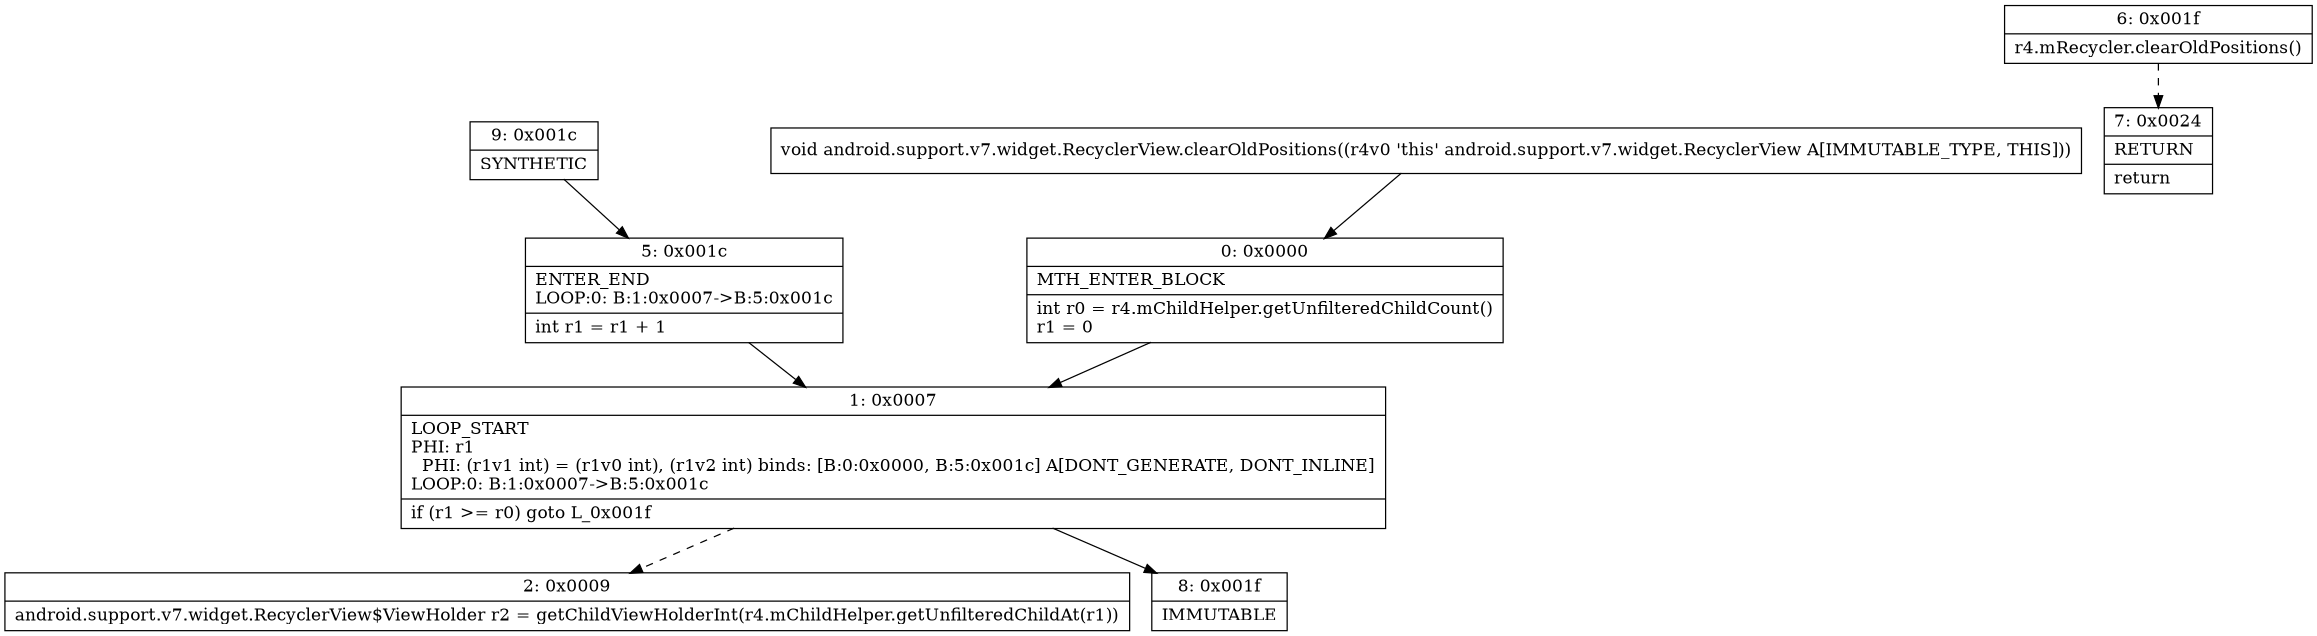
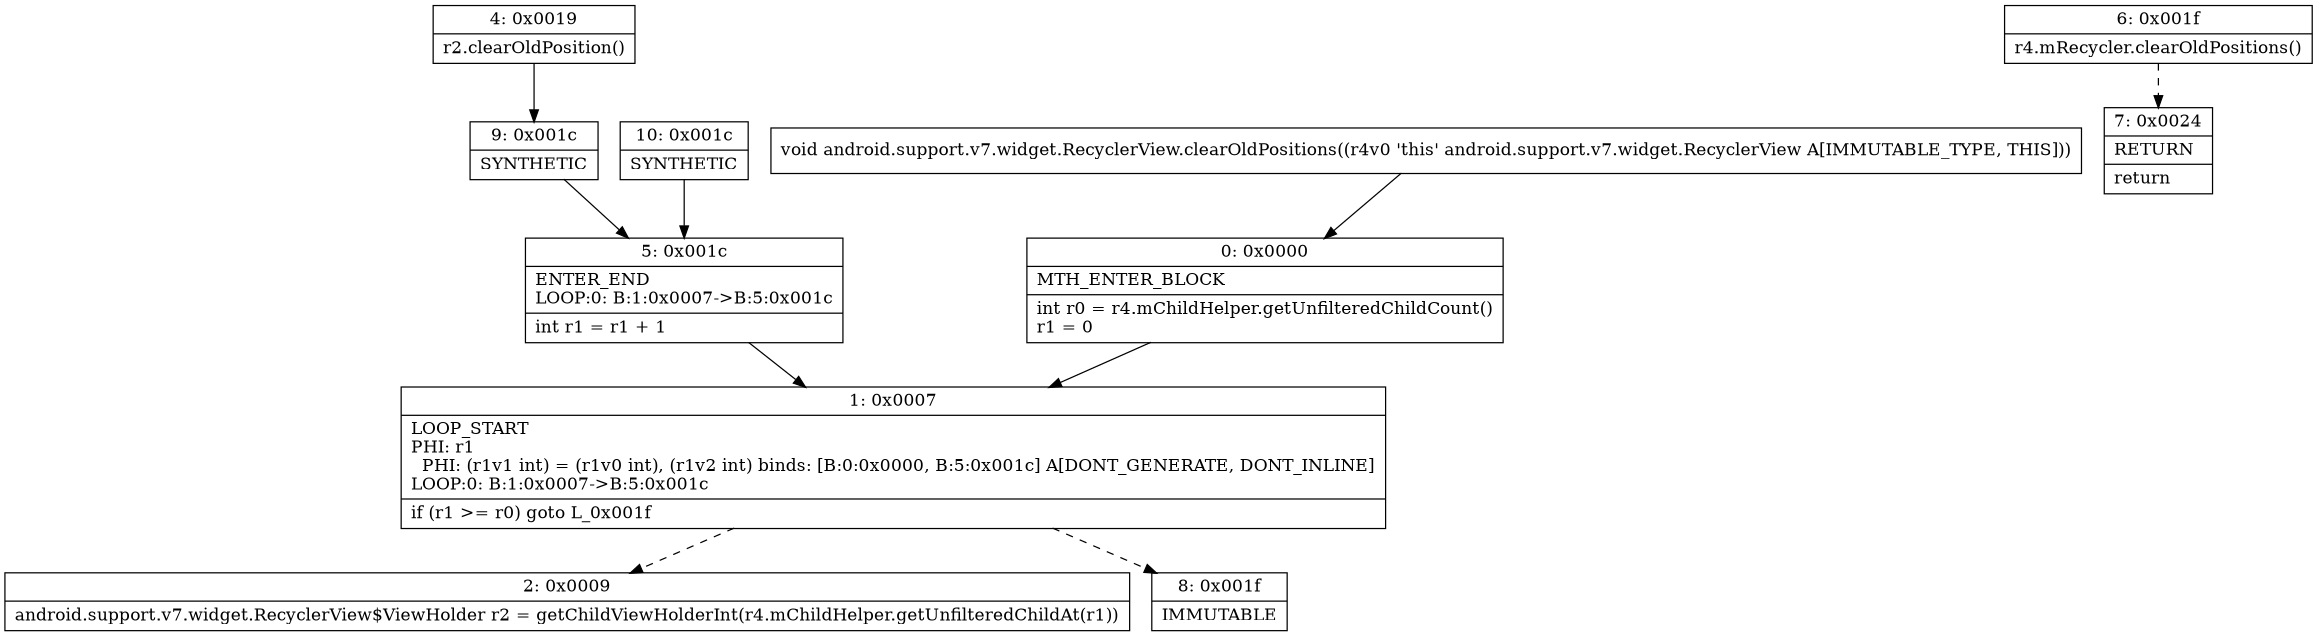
node "4: 0x0019": added
node "10: 0x001c": added
edge "1: 0x0007" -> "8: 0x001f": style solid -> dashed
